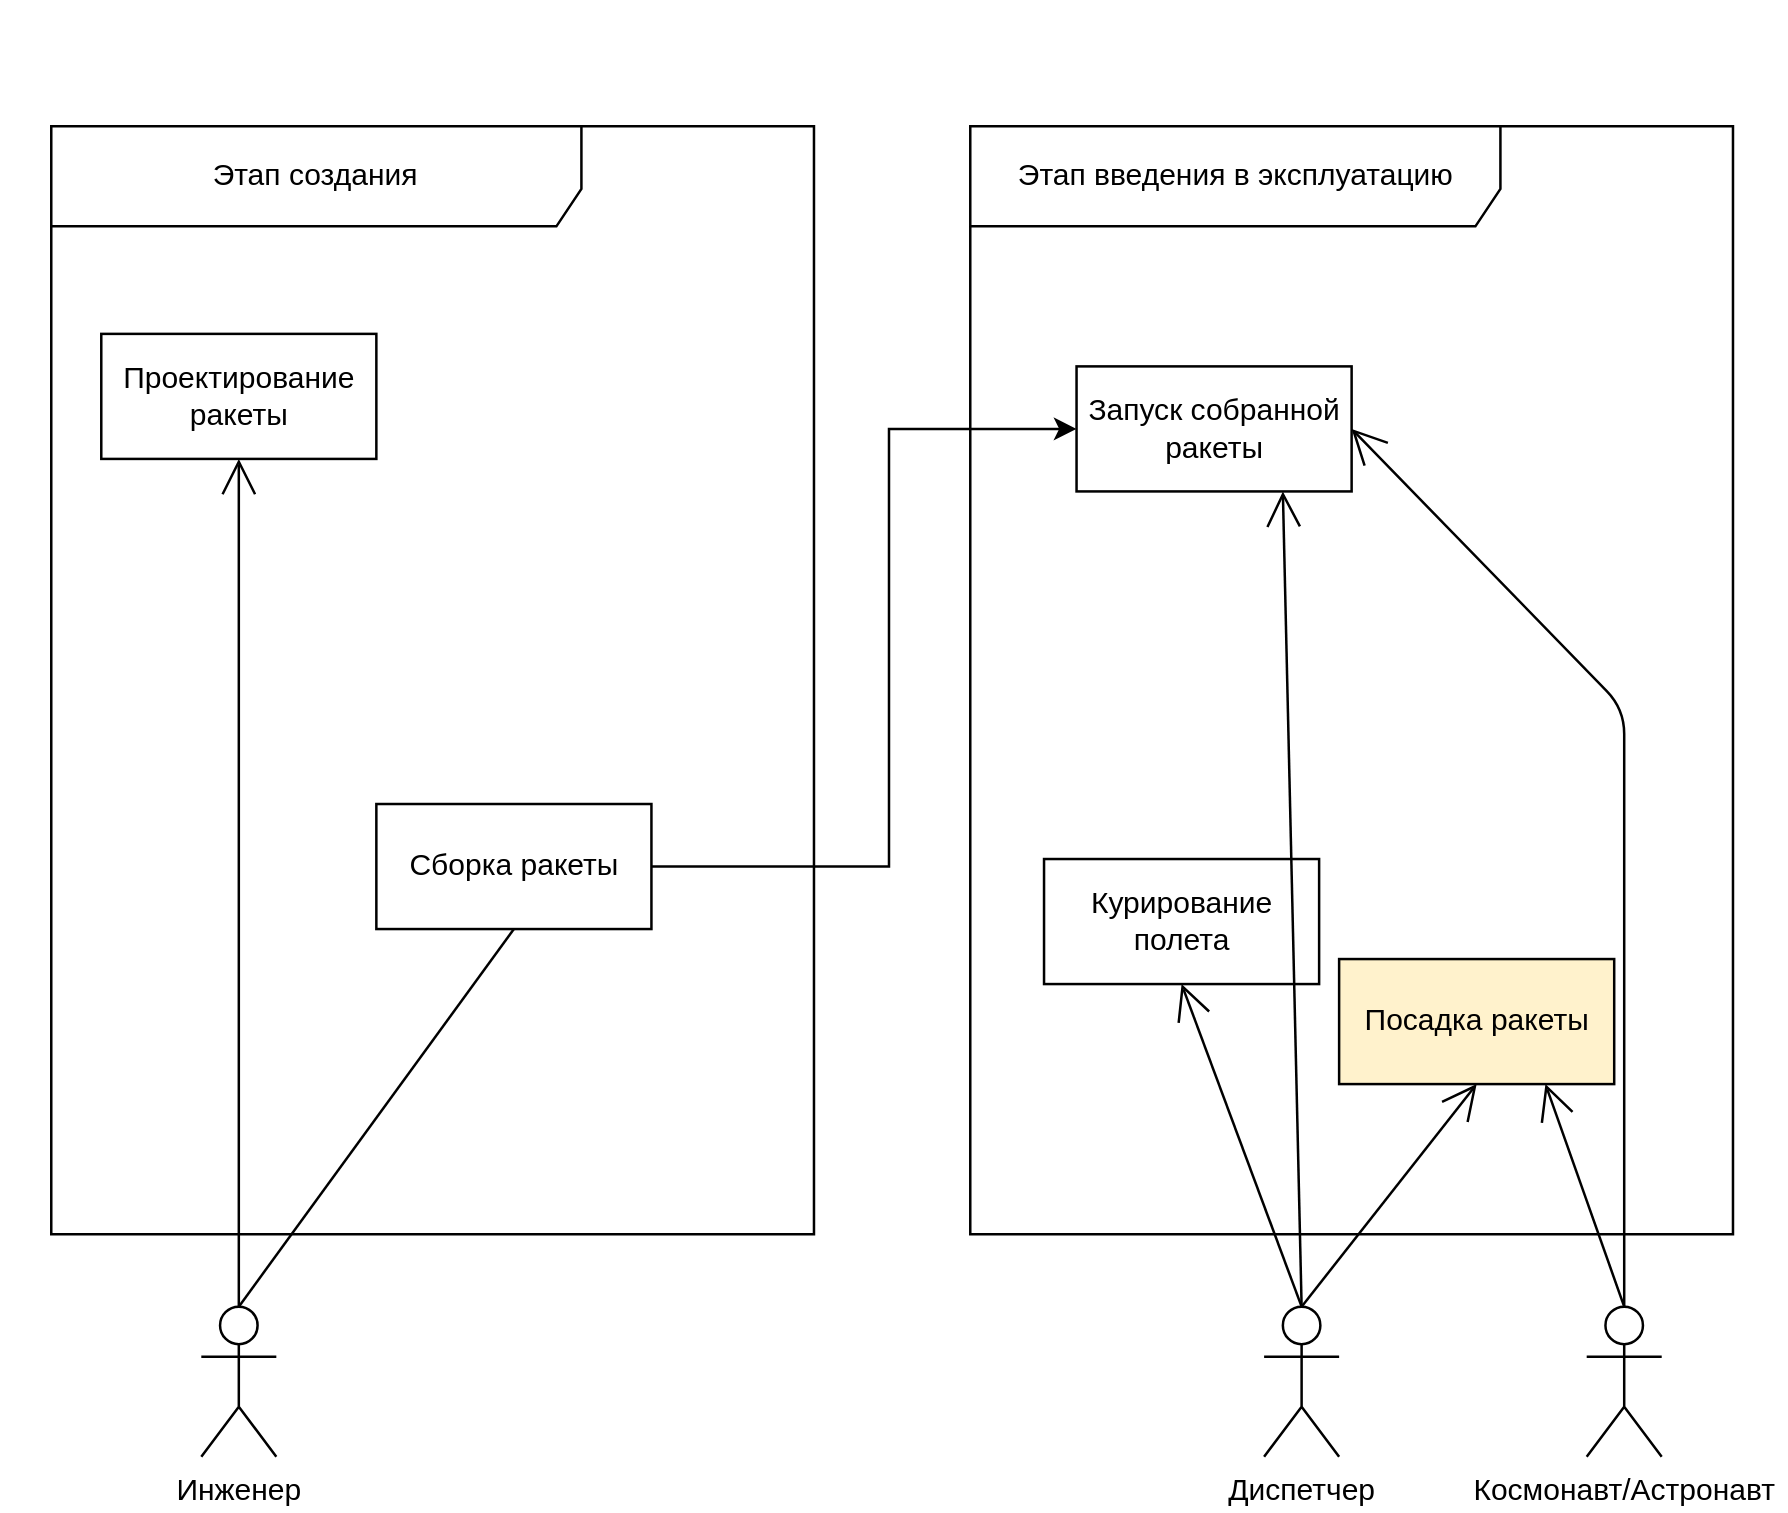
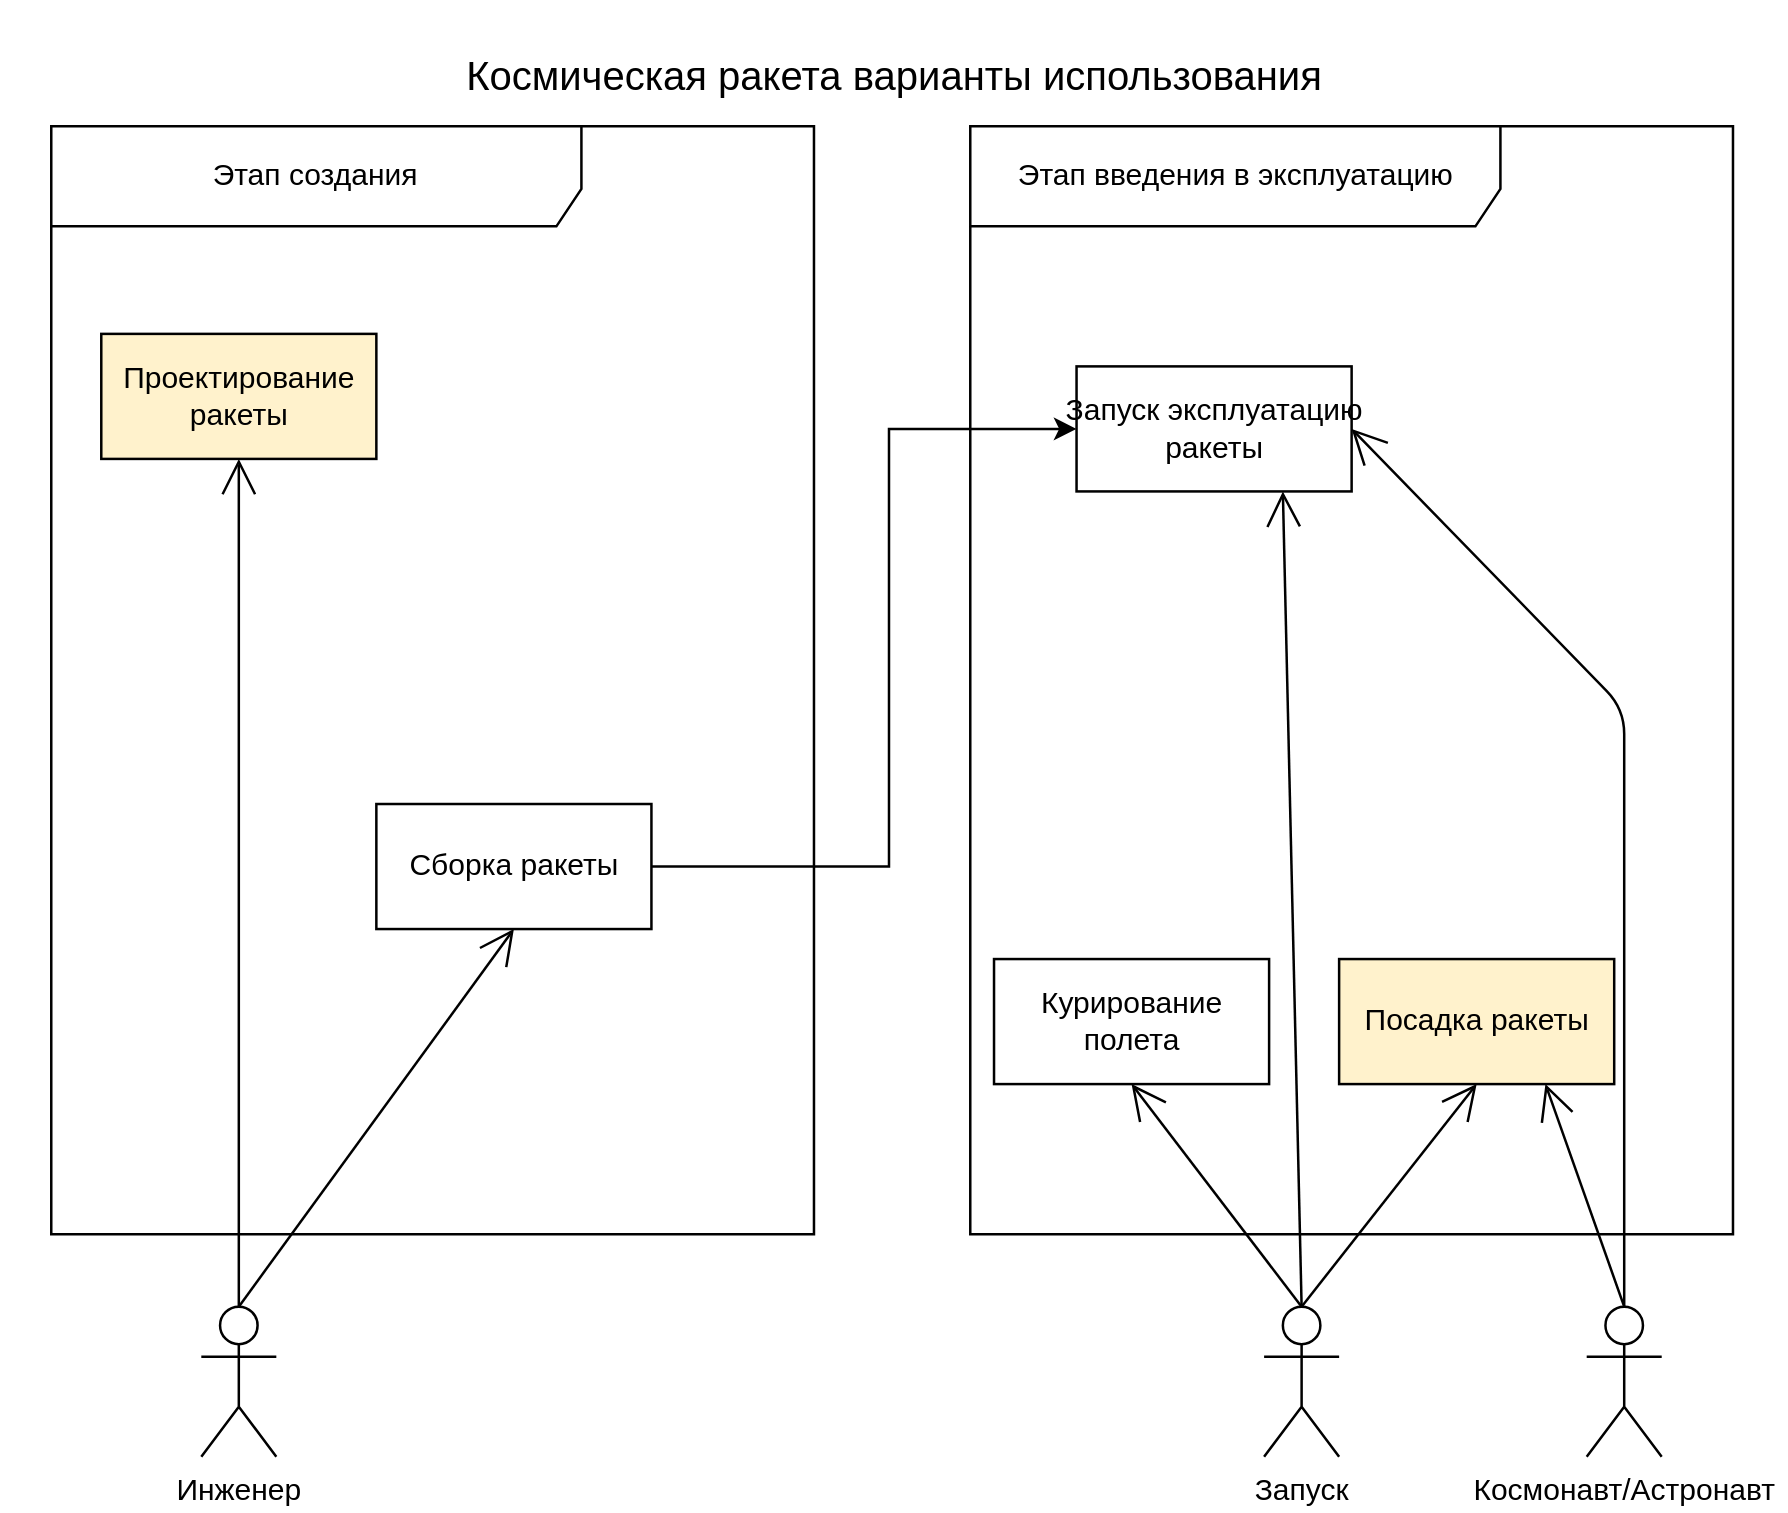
node "Космическая ракета варианты использования": added
node "Проектирование ракеты": fillcolor #ffffff -> #fff2cc
node "Запуск собранной ракеты": label "Запуск собранной ракеты" -> "Запуск эксплуатацию ракеты"
node "Курирование полета": moved (1181, 921) -> (1131, 1021)
edge "Сборка ракеты" -- "Инженер": arrowhead none -> open
node "Диспетчер": label "Диспетчер" -> "Запуск"
